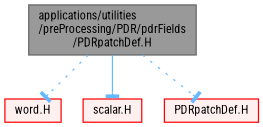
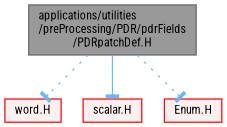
node "PDRpatchDef.H": label "PDRpatchDef.H" -> "Enum.H"
